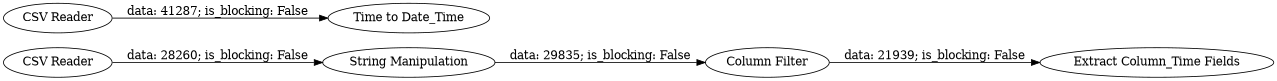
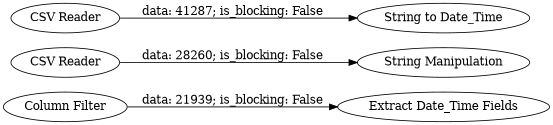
node "Time to Date_Time": label "Time to Date_Time" -> "String to Date_Time"
edge "String Manipulation" -> "Column Filter": removed, label "data: 29835; is_blocking: False"
node "Extract Column_Time Fields": label "Extract Column_Time Fields" -> "Extract Date_Time Fields"
